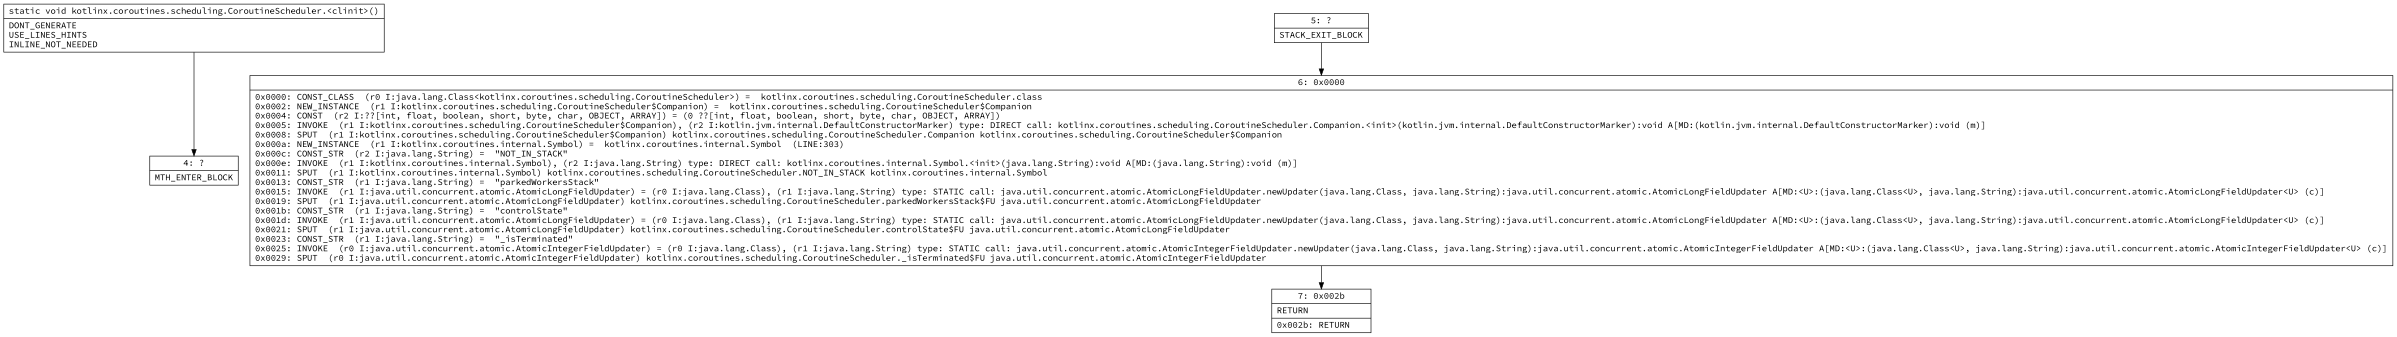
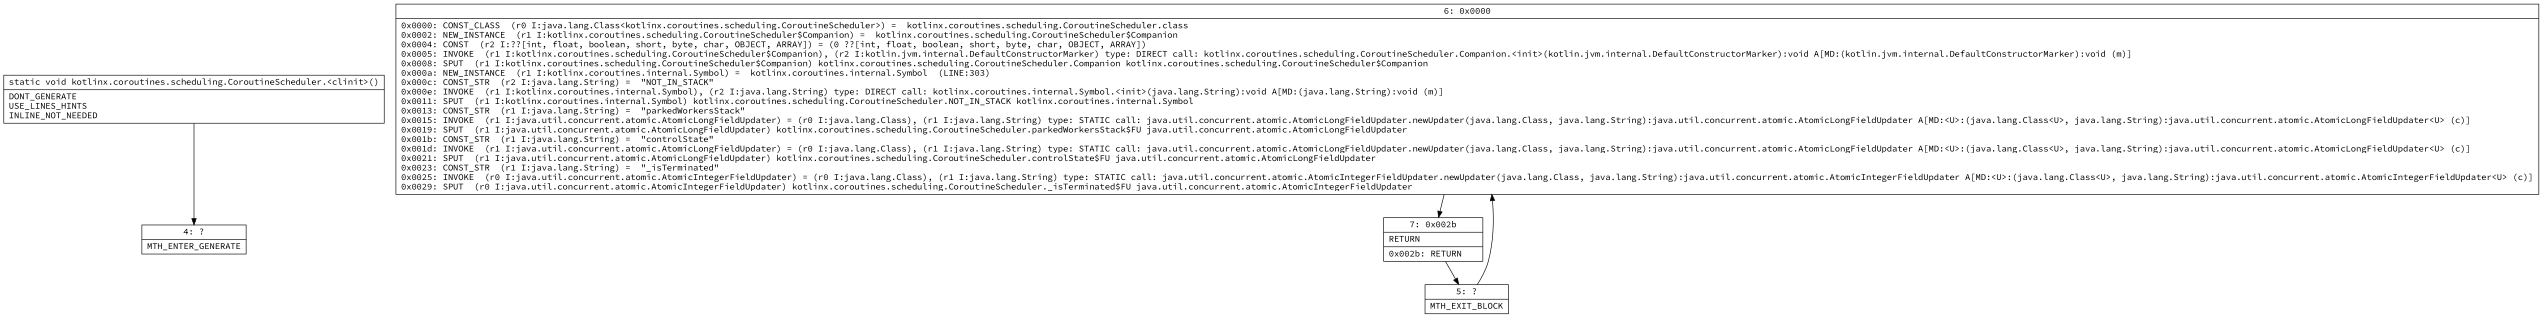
node "5: ?": text "STACK_EXIT_BLOCK" -> "MTH_EXIT_BLOCK"
node "4: ?": text "MTH_ENTER_BLOCK" -> "MTH_ENTER_GENERATE"
edge "7: 0x002b" -> "5: ?": added
